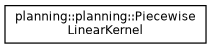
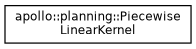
node "planning::planning::Piecewise LinearKernel": label "planning::planning::Piecewise LinearKernel" -> "apollo::planning::Piecewise LinearKernel"
